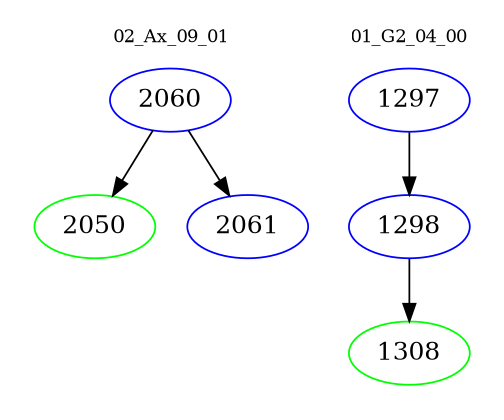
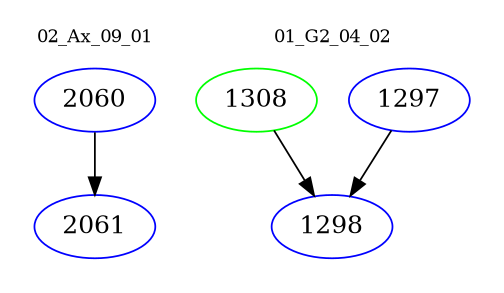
cluster "01_G2_04_00": label "01_G2_04_00" -> "01_G2_04_02"
node "2050": removed
edge "1298" -> "1308": reversed
